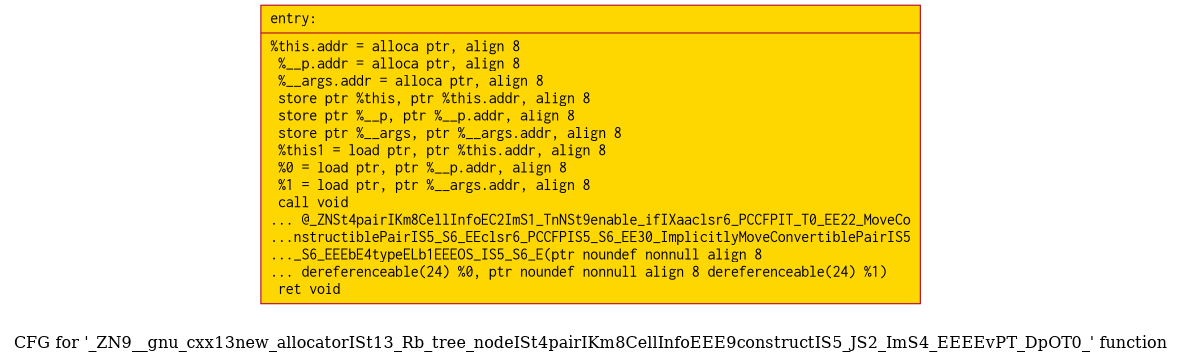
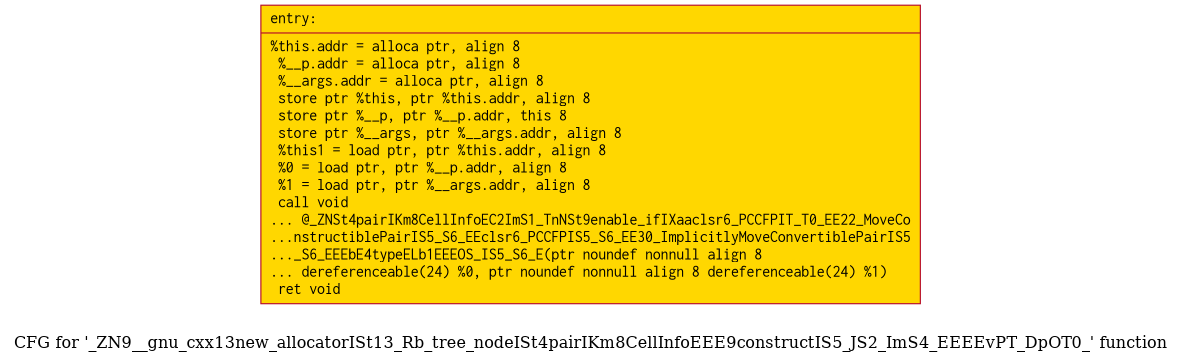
node "entry:": text "store ptr %__p, ptr %__p.addr, align 8" -> "store ptr %__p, ptr %__p.addr, this 8"
